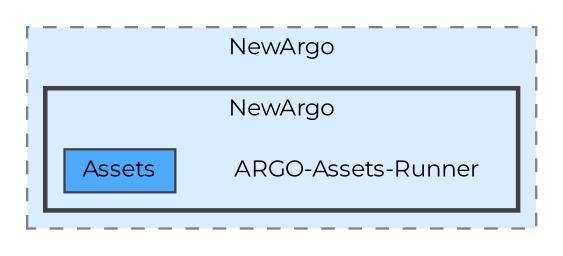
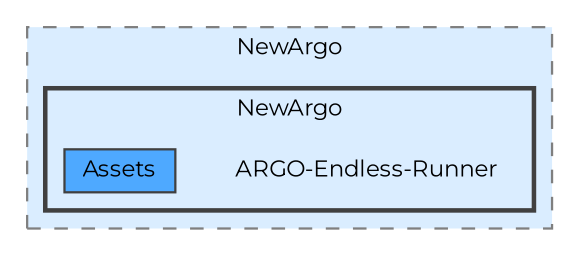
node "ARGO-Assets-Runner": label "ARGO-Assets-Runner" -> "ARGO-Endless-Runner"
